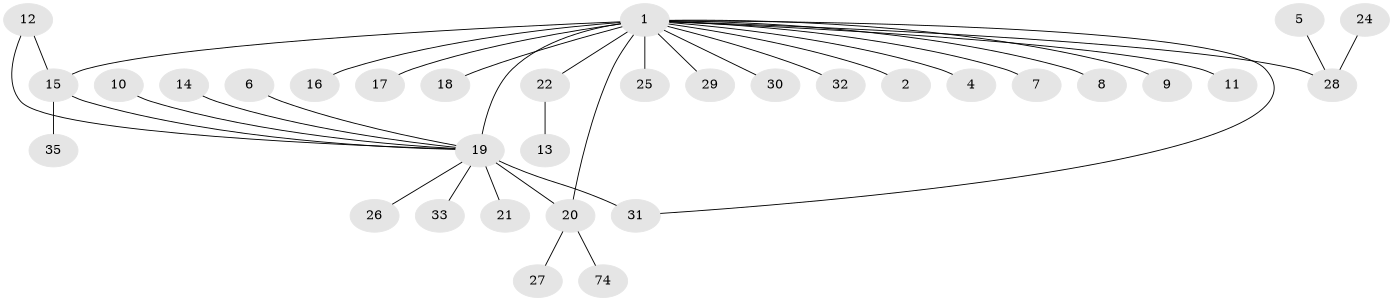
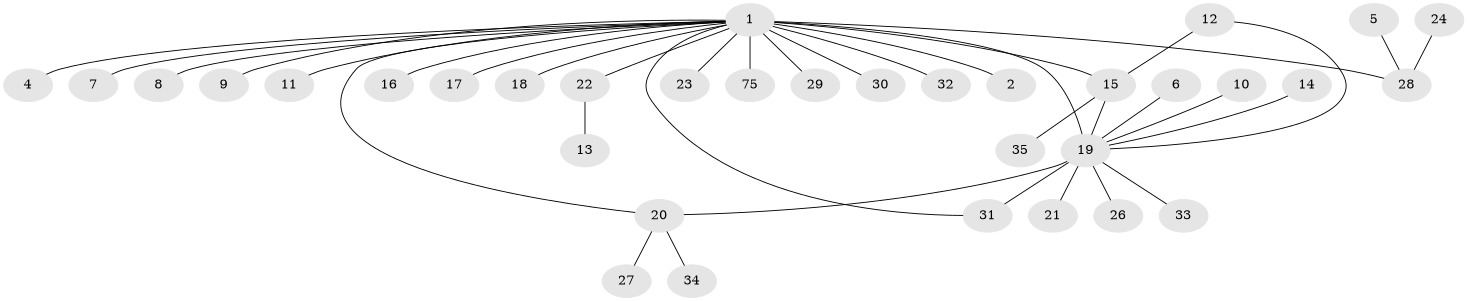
node "25": label "25" -> "75"
node "23": added
node "74": label "74" -> "34"
